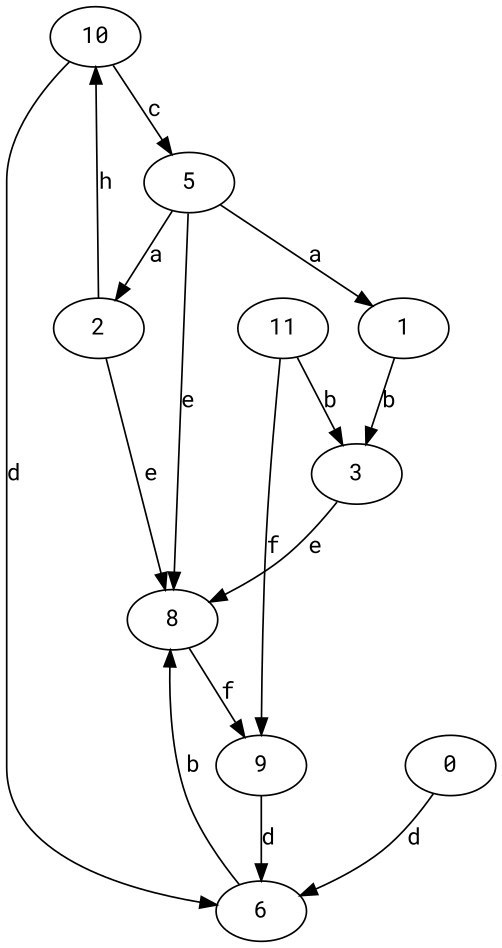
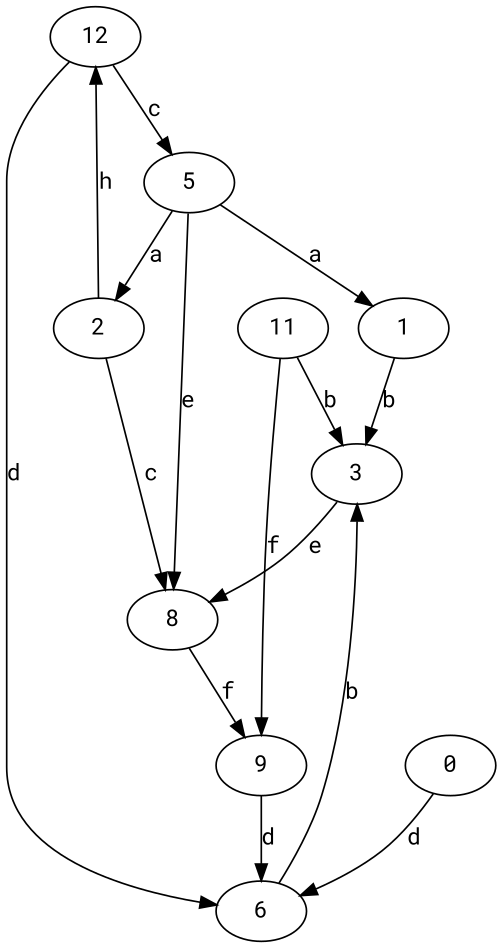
node "10": label "10" -> "12"
edge "2" -> "8": label "e" -> "c"
edge "6" -> "8": now "6" -> "3"
